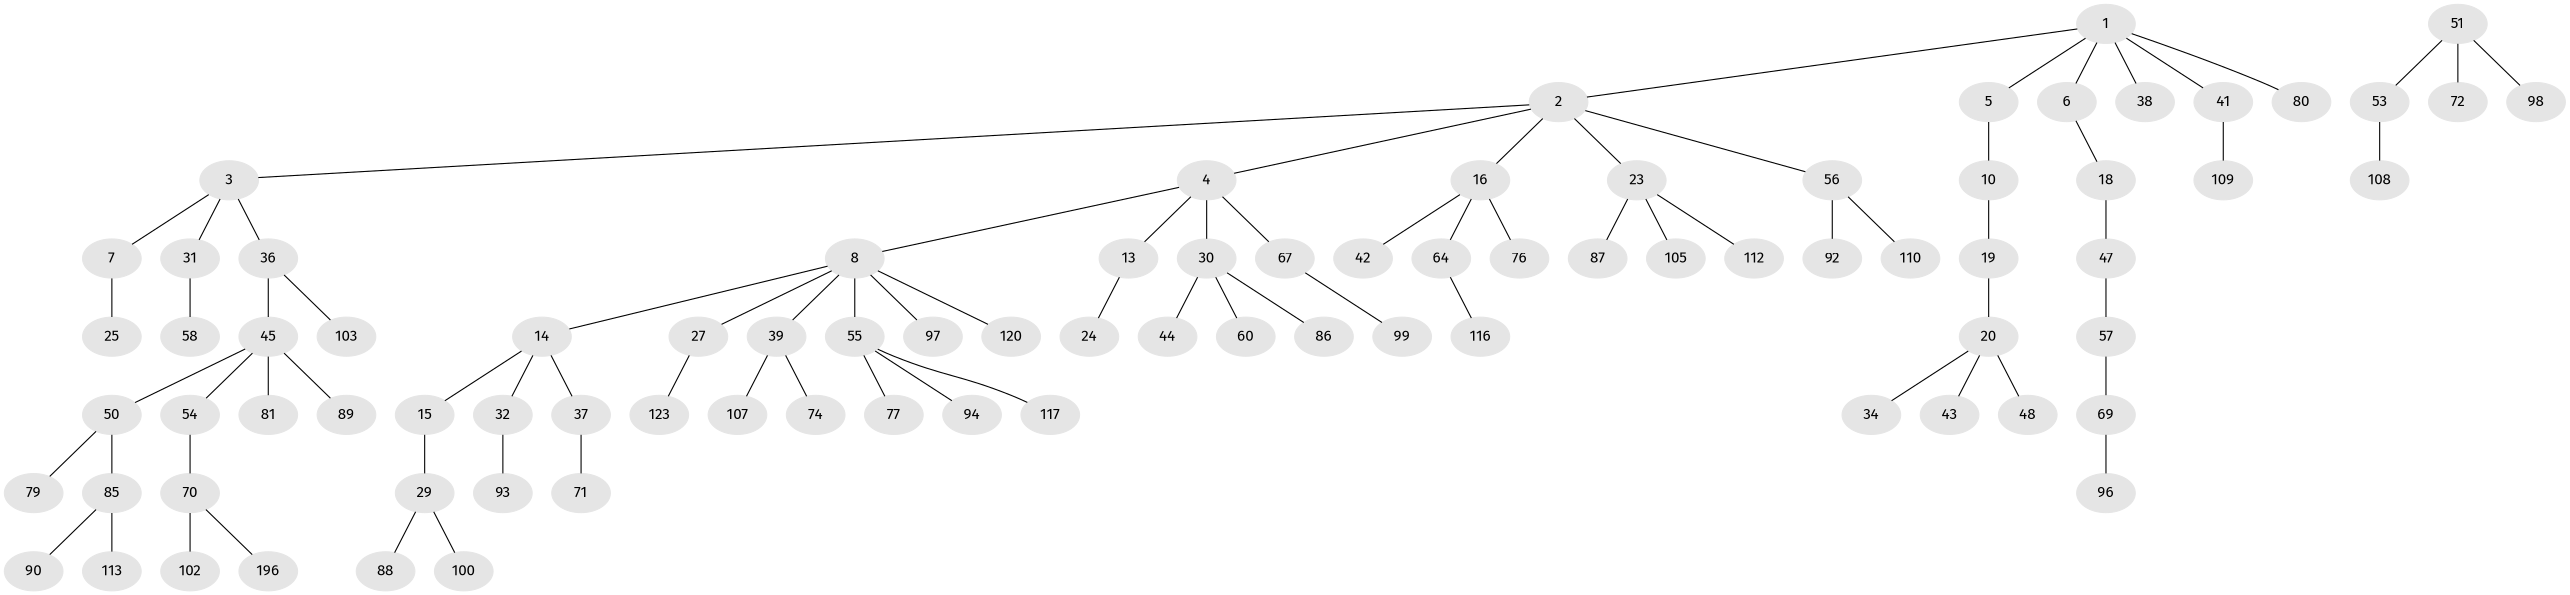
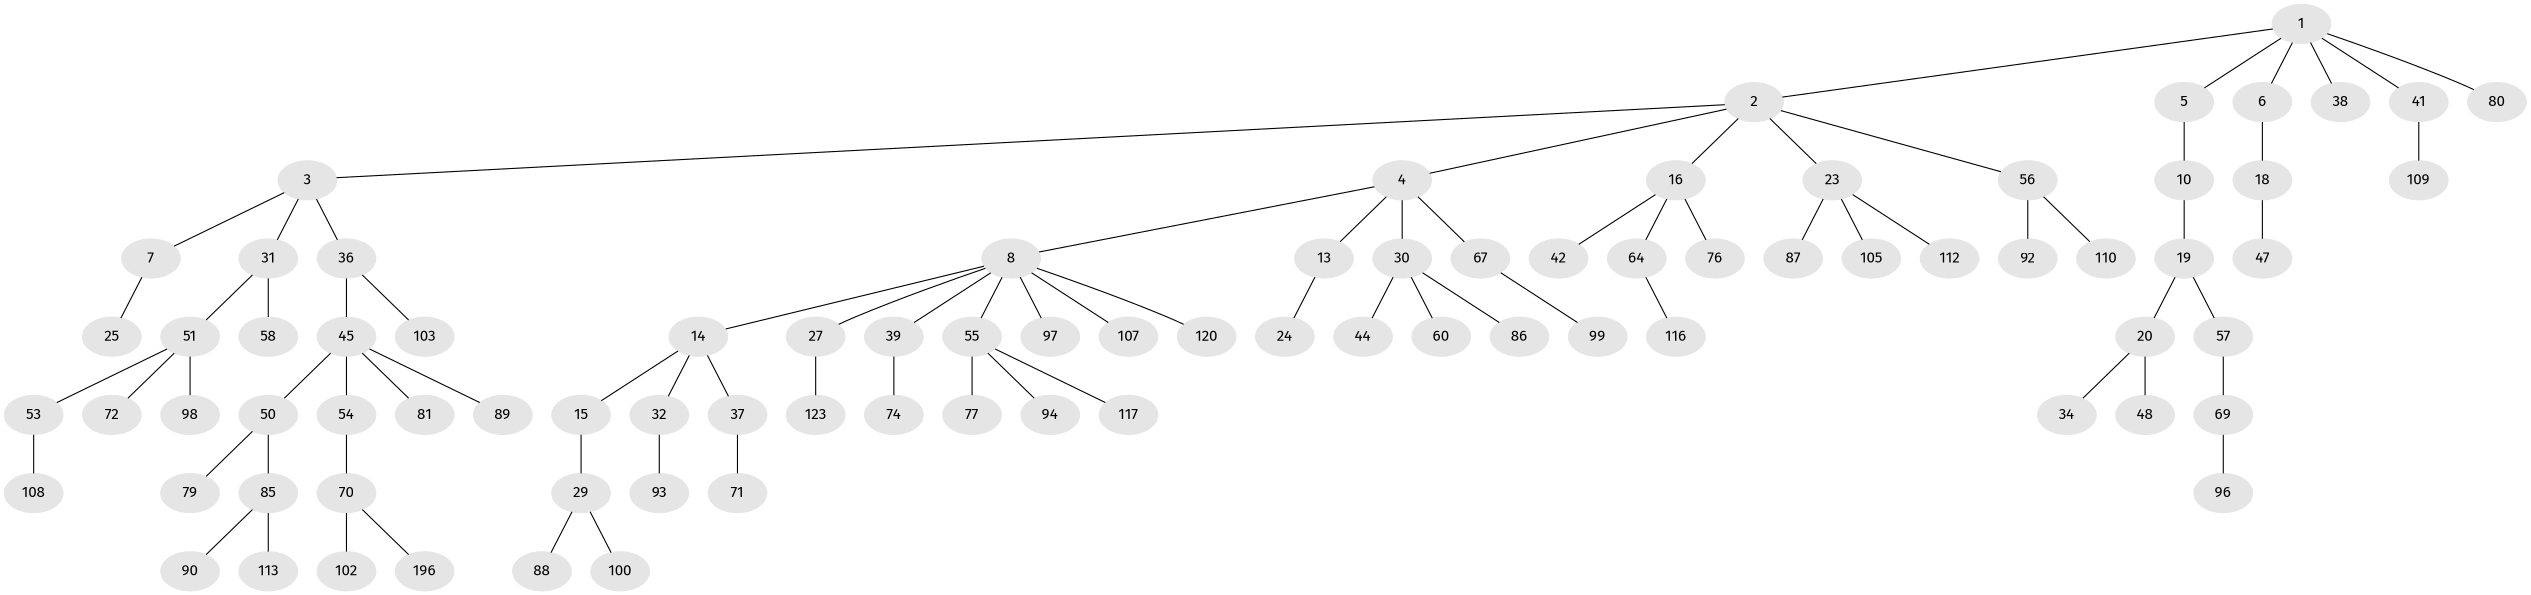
edge "31" -- "51": added
edge "47" -- "57": now "19" -- "57"
edge "39" -- "107": now "8" -- "107"
node "43": removed
